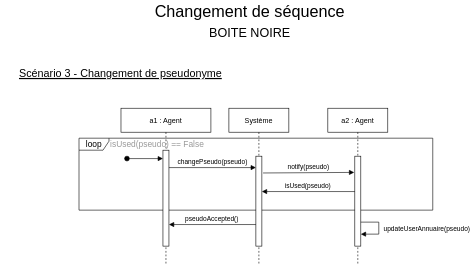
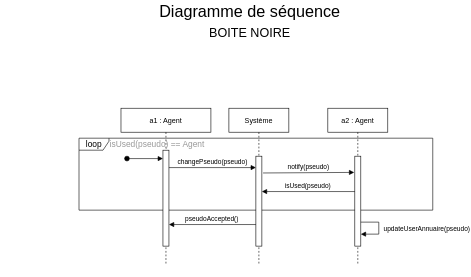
node "Changement de séquence BOITE NOIRE": label "Changement de séquence BOITE NOIRE" -> "Diagramme de séquence BOITE NOIRE"
node "Scénario 3 - Changement de pseudonyme": removed
node "isUsed(pseudo) == False": label "isUsed(pseudo) == False" -> "isUsed(pseudo) == Agent"
